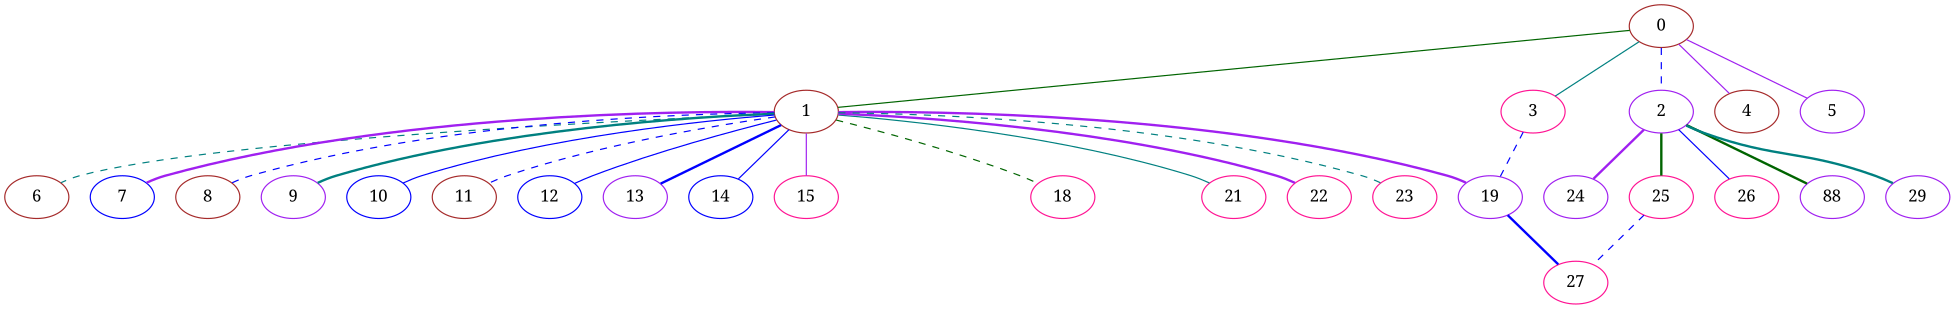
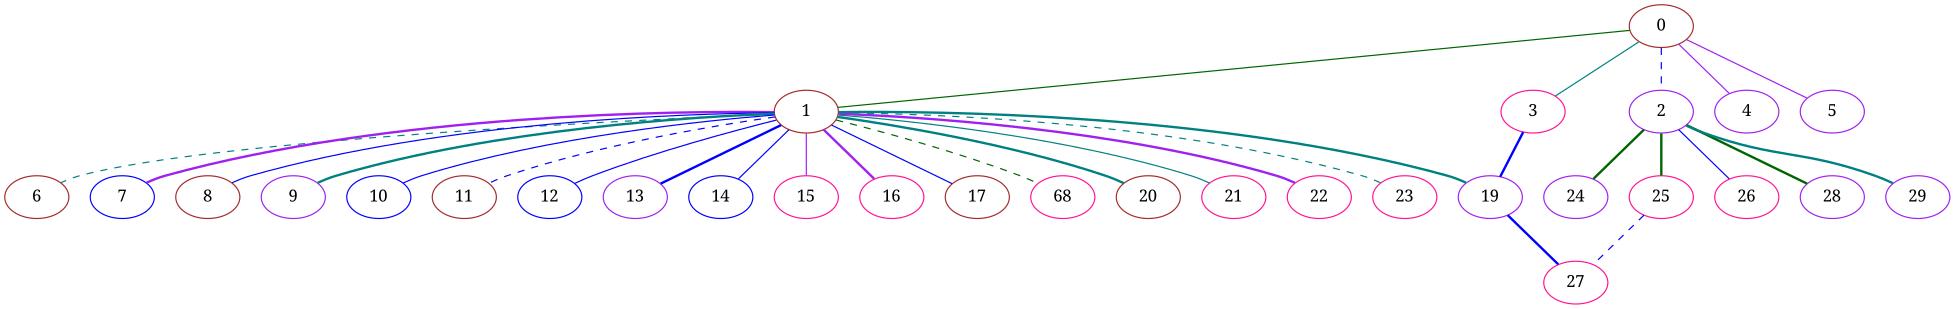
node "4": color brown -> purple
edge "1" -- "19": color purple -> teal
edge "1" -- "8": style dashed -> solid
edge "3" -- "19": style dashed -> bold
edge "2" -- "24": color purple -> darkgreen
node "16": added
node "17": added
node "18": label "18" -> "68"
node "20": added
node "88": label "88" -> "28"
